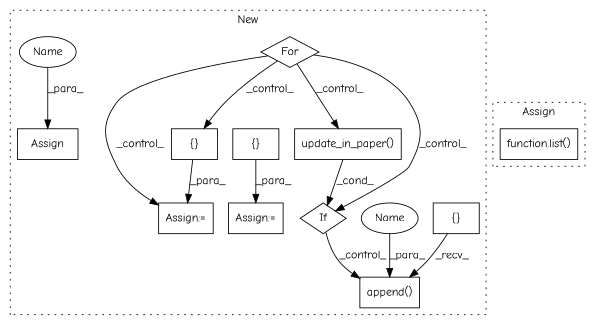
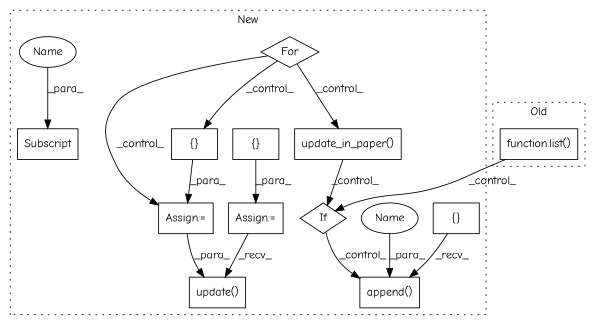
cluster "Assign": label "Assign" -> "Old"
edge "For" -> "If": now "function.list()" -> "If"
node "Assign": label "Assign" -> "Subscript"
edge "update_in_paper()" -> "If": label "_cond_" -> "_control_"
node "update()": added
